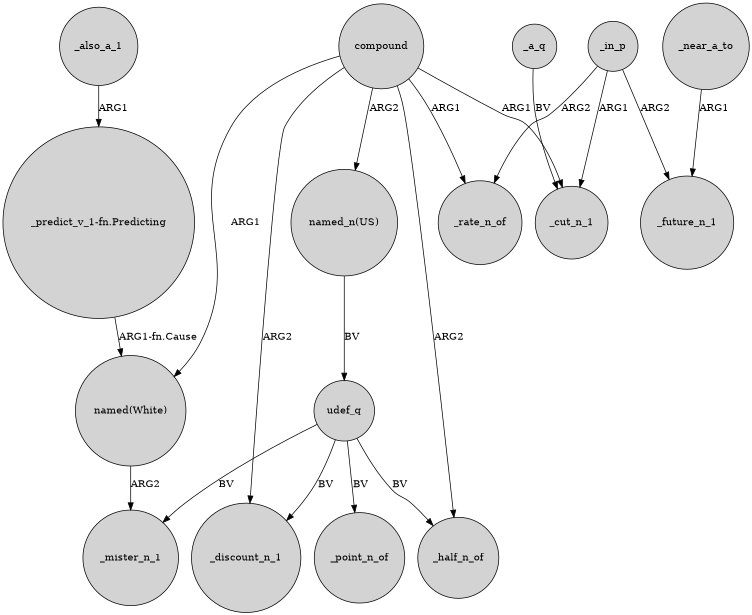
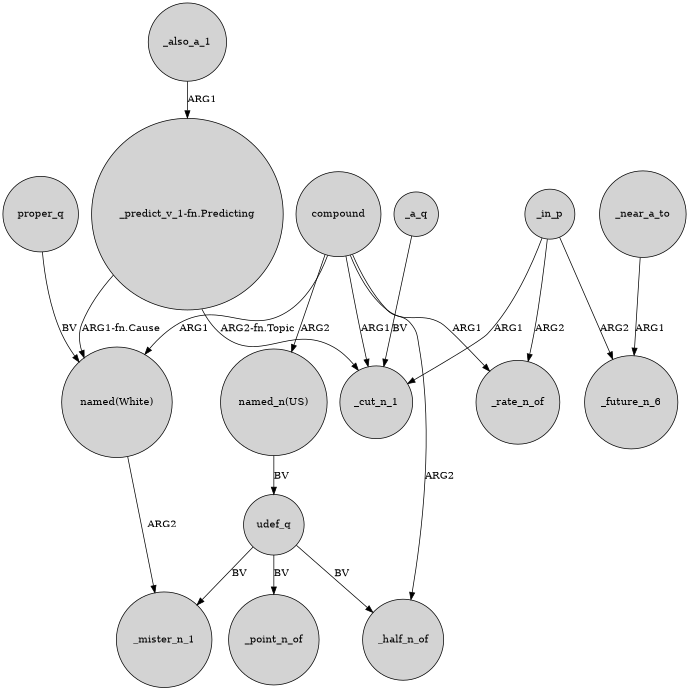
node "proper_q": added
node "_future_n_1": label "_future_n_1" -> "_future_n_6"
edge "_predict_v_1-fn.Predicting" -> "_cut_n_1": added, label "ARG2-fn.Topic"
node "_discount_n_1": removed
